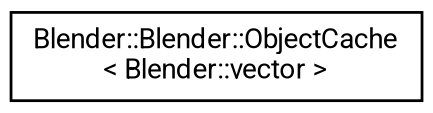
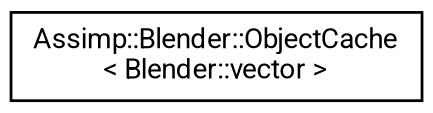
node "Blender::Blender::ObjectCache < Blender::vector >": label "Blender::Blender::ObjectCache < Blender::vector >" -> "Assimp::Blender::ObjectCache < Blender::vector >"
